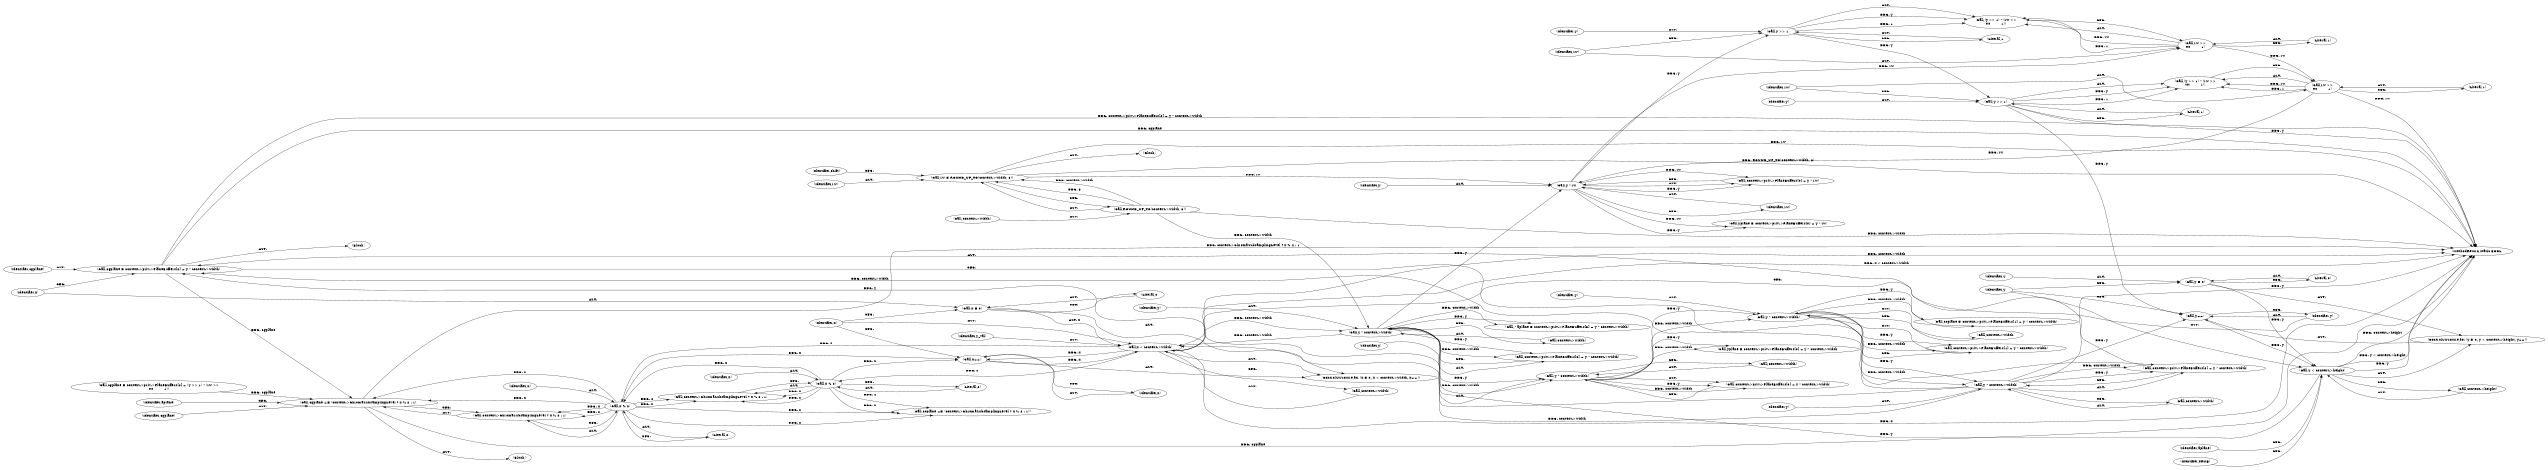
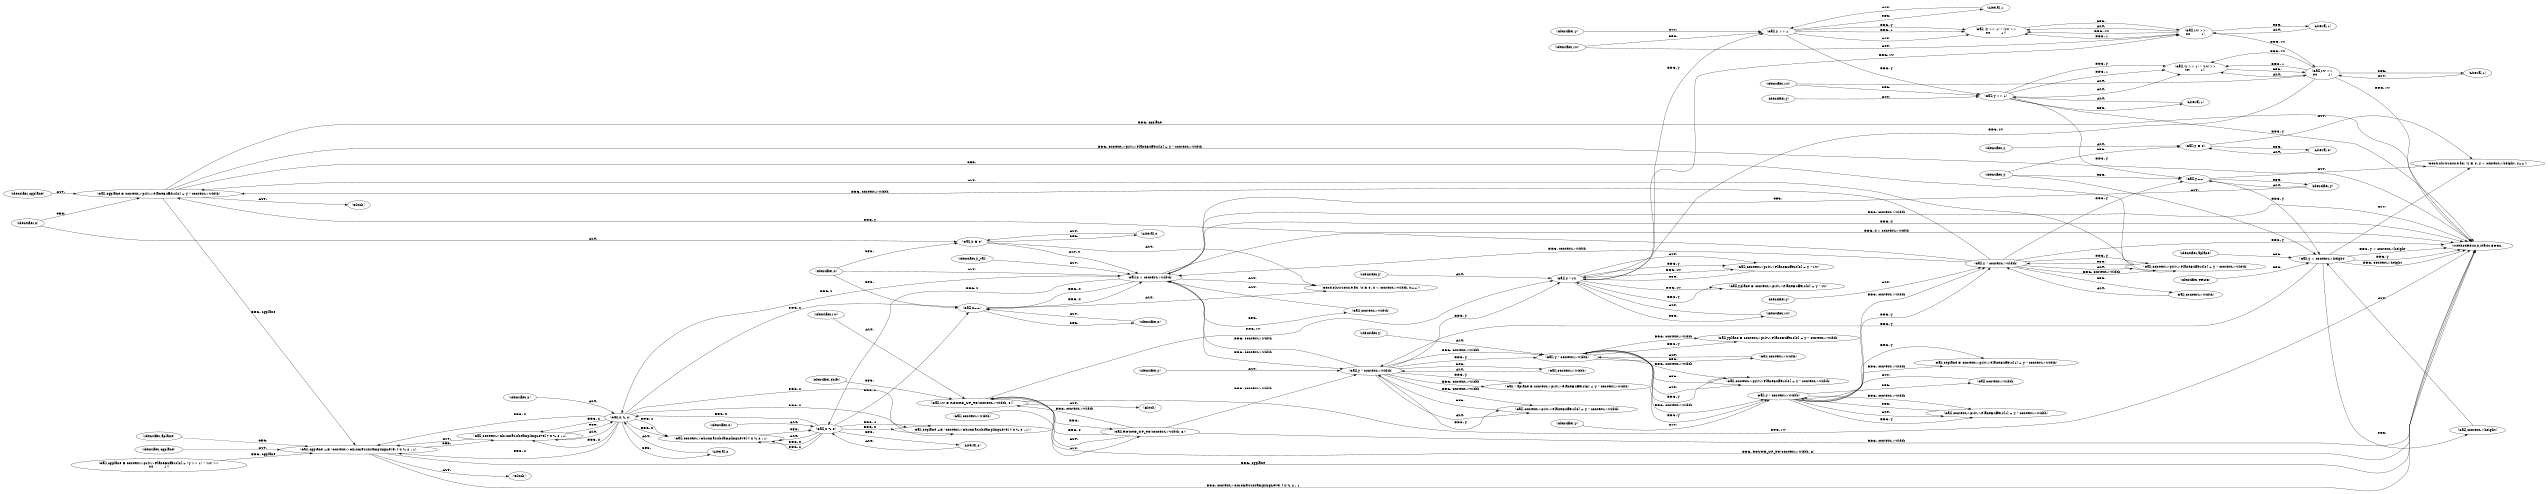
edge "(Call,rw = ROUND_UP_TO(context->width, 8))" -> "(Call,ROUND_UP_TO(context->width, 8))": label "CFG: " -> "DDG: "
edge "(Call,y = 0)" -> "(Call,y < context->height)": removed, label "DDG: y"
edge "(ControlStructure,for (y = 0; y < context->height; y++))" -> "(Call,y++)": reversed
